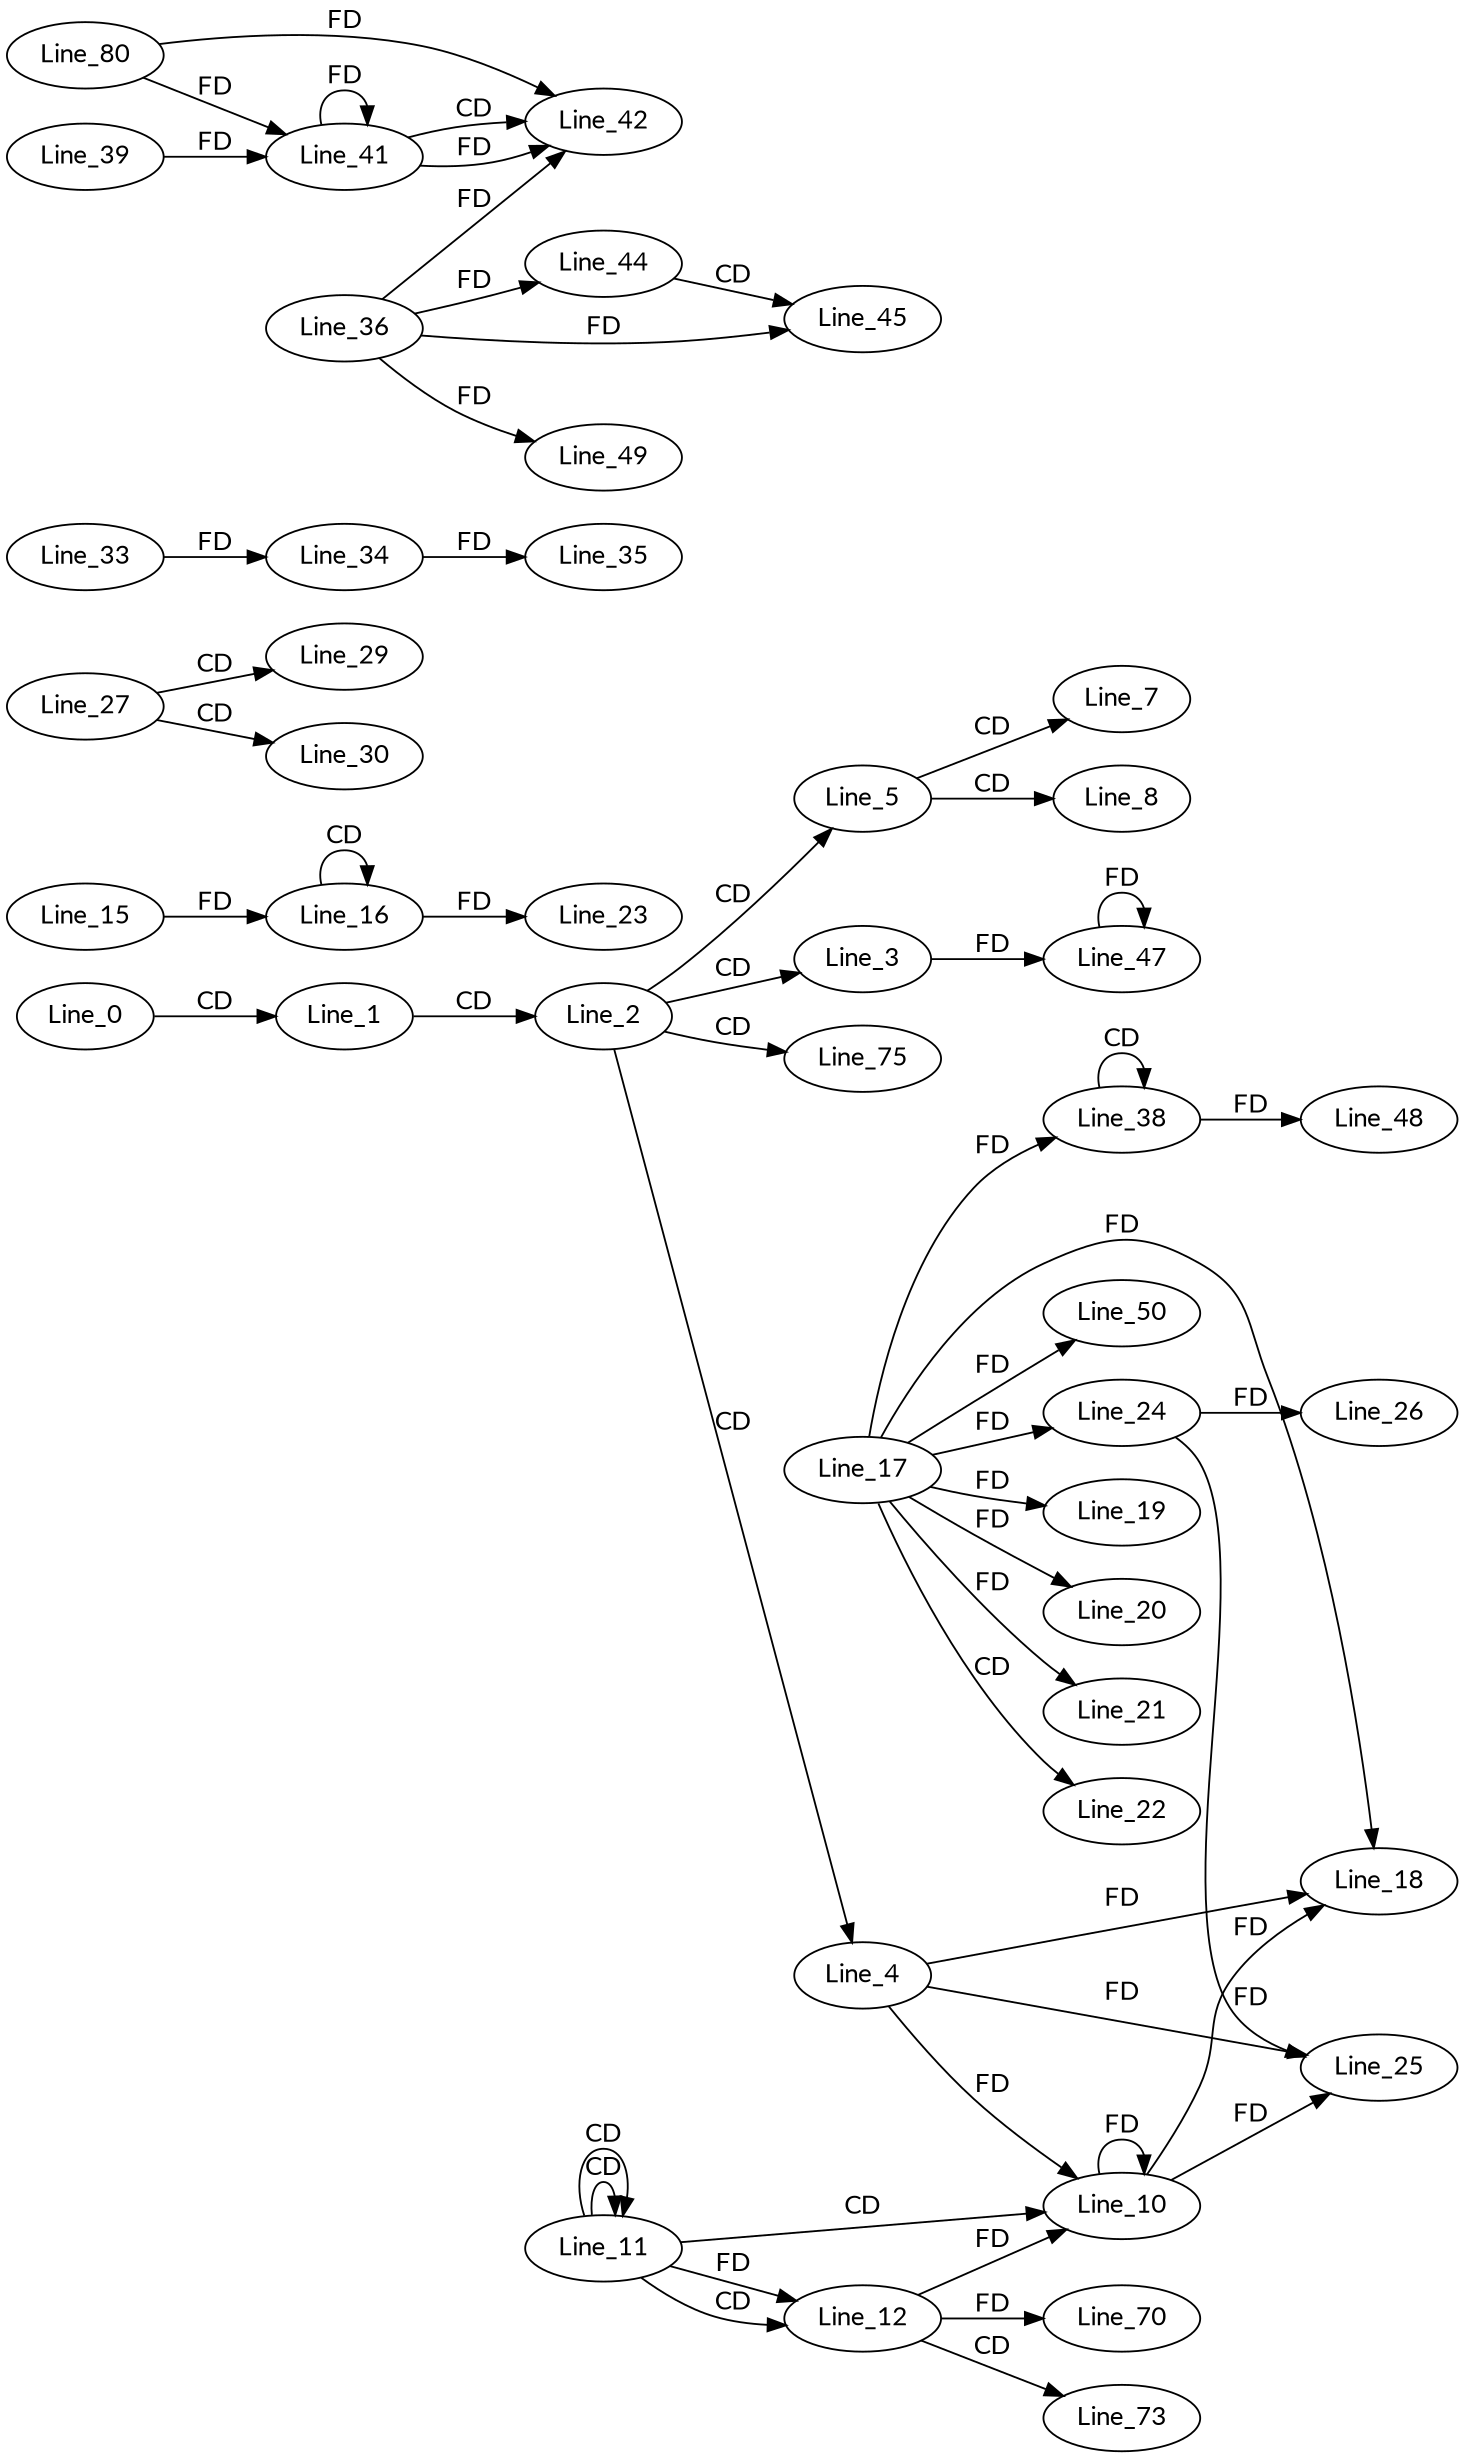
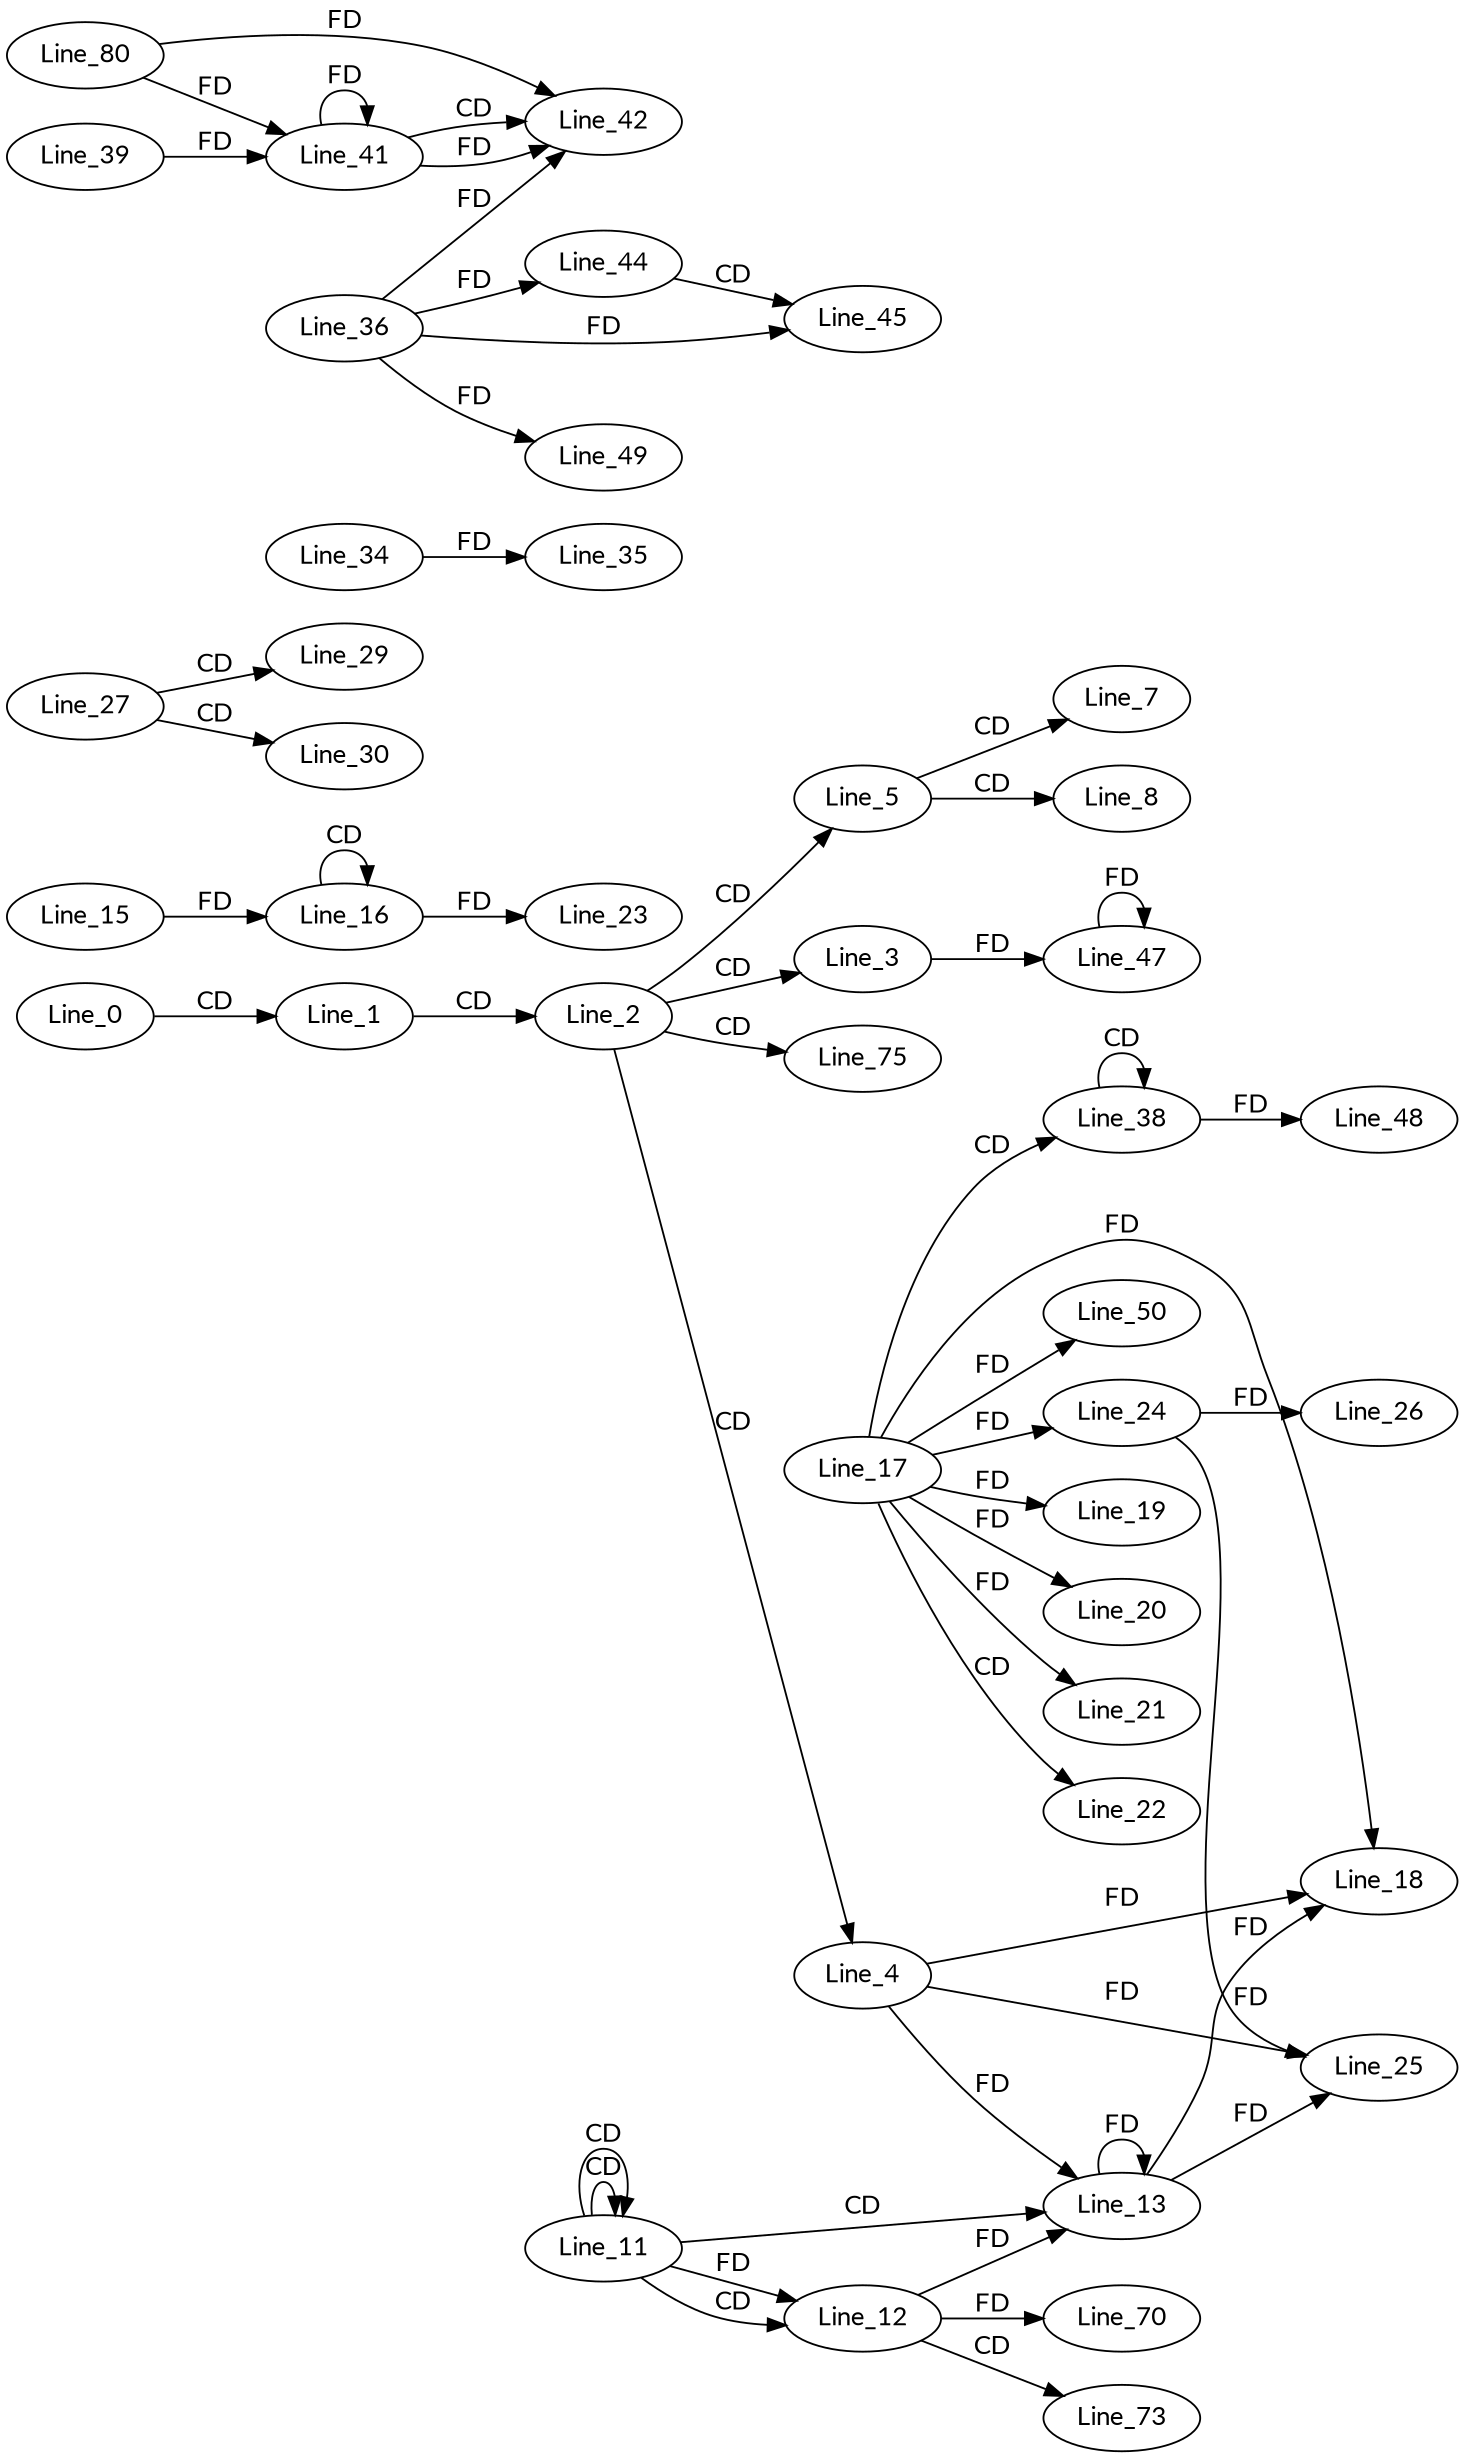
node "Line_33": removed
edge "Line_17" -> "Line_38": label "FD" -> "CD"
node "Line_10": label "Line_10" -> "Line_13"
